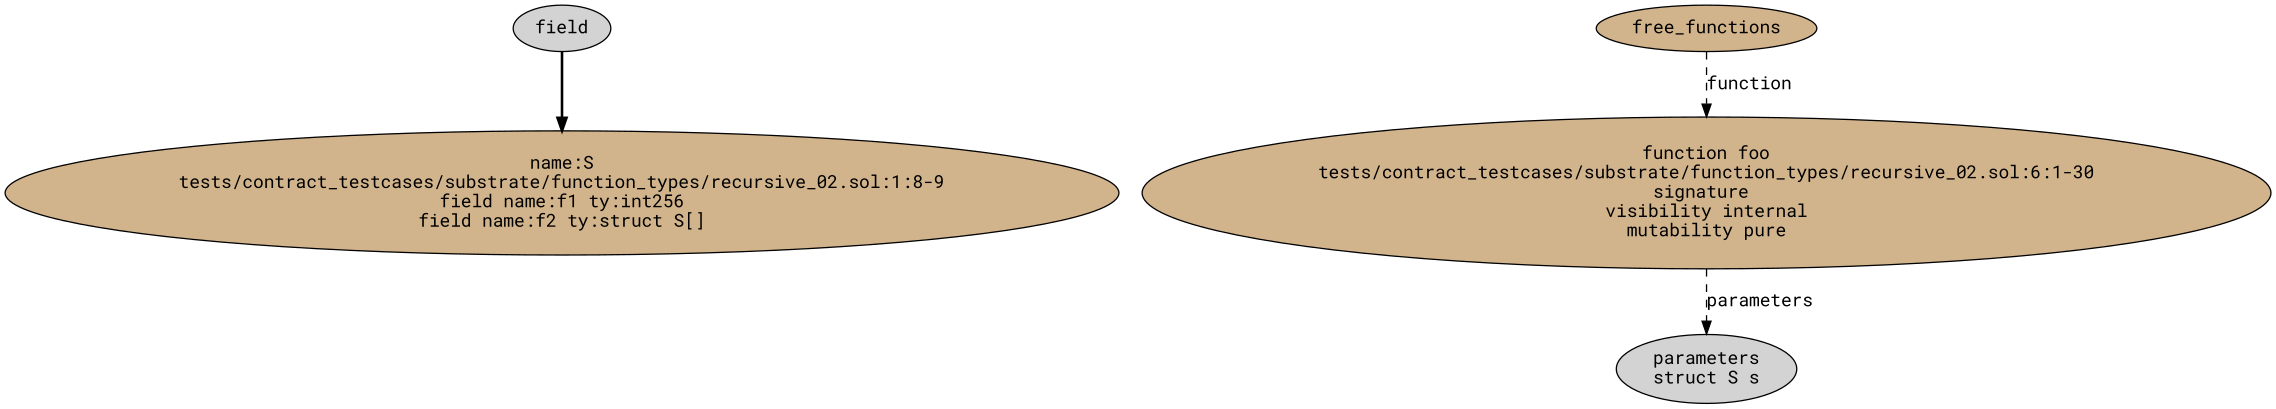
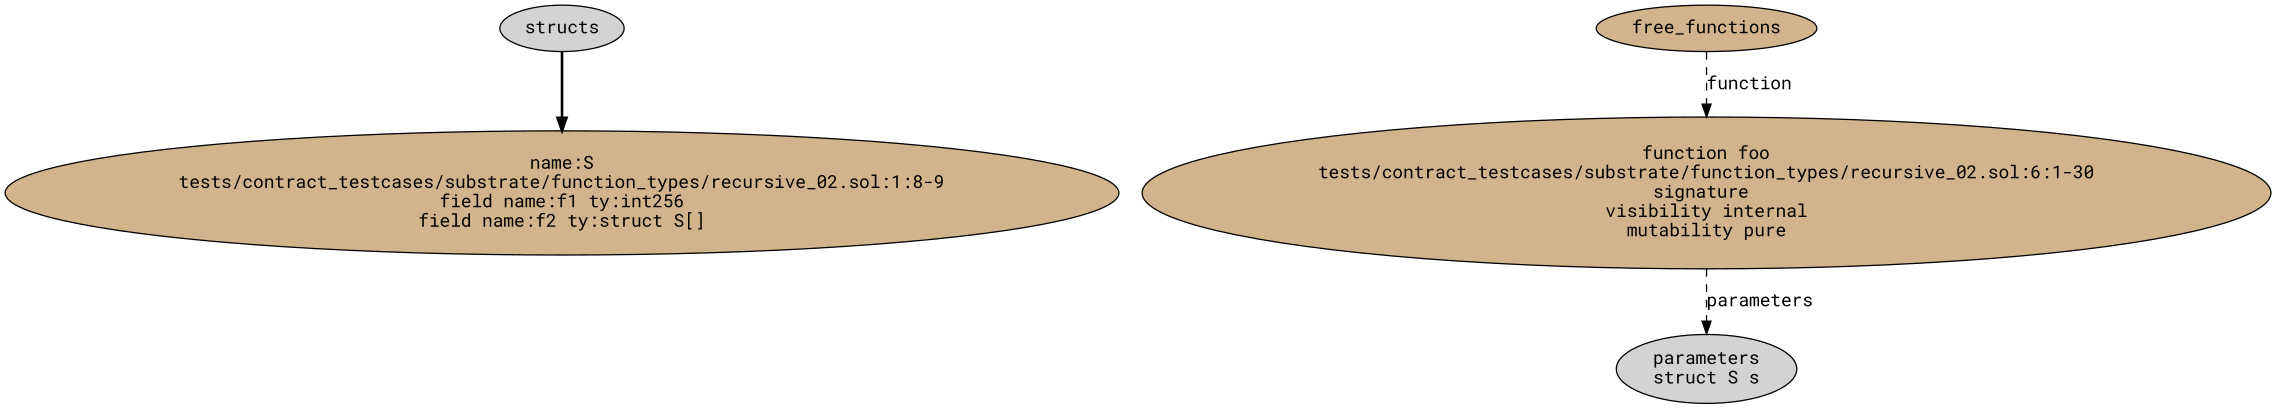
node "field": label "field" -> "structs"
